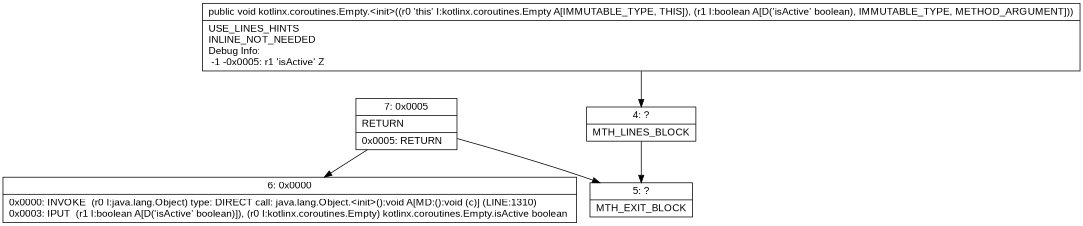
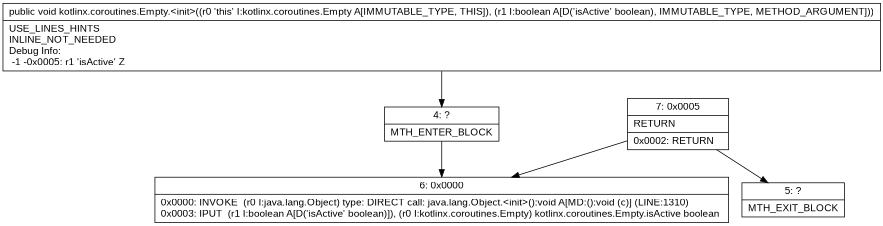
node "4: ?": text "MTH_LINES_BLOCK" -> "MTH_ENTER_BLOCK"
node "7: 0x0005": text "0x0005: RETURN" -> "0x0002: RETURN"
edge "4: ?" -> "5: ?": now "4: ?" -> "6: 0x0000"
